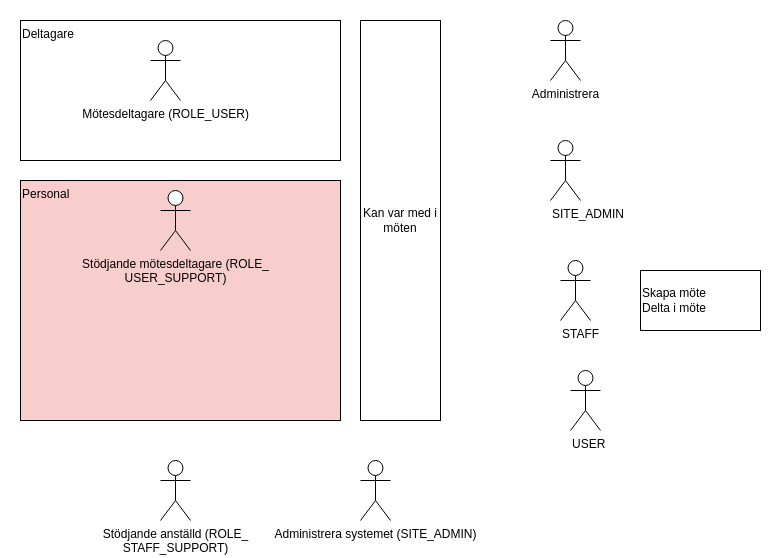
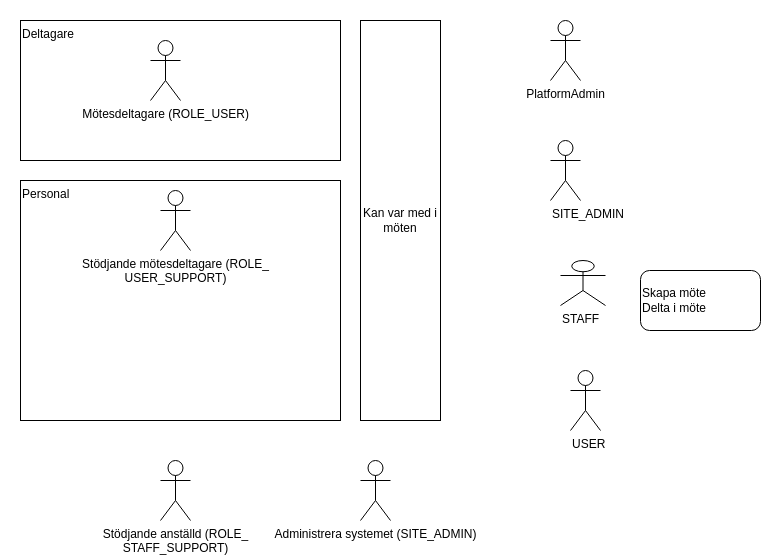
node "Administrera": label "Administrera" -> "PlatformAdmin"
node "STAFF": size 30x60 -> 45x45
node "Personal": fillcolor #f8cecc -> #ffffff
node "Skapa möte Delta i möte": shape rectangle -> rounded rectangle
